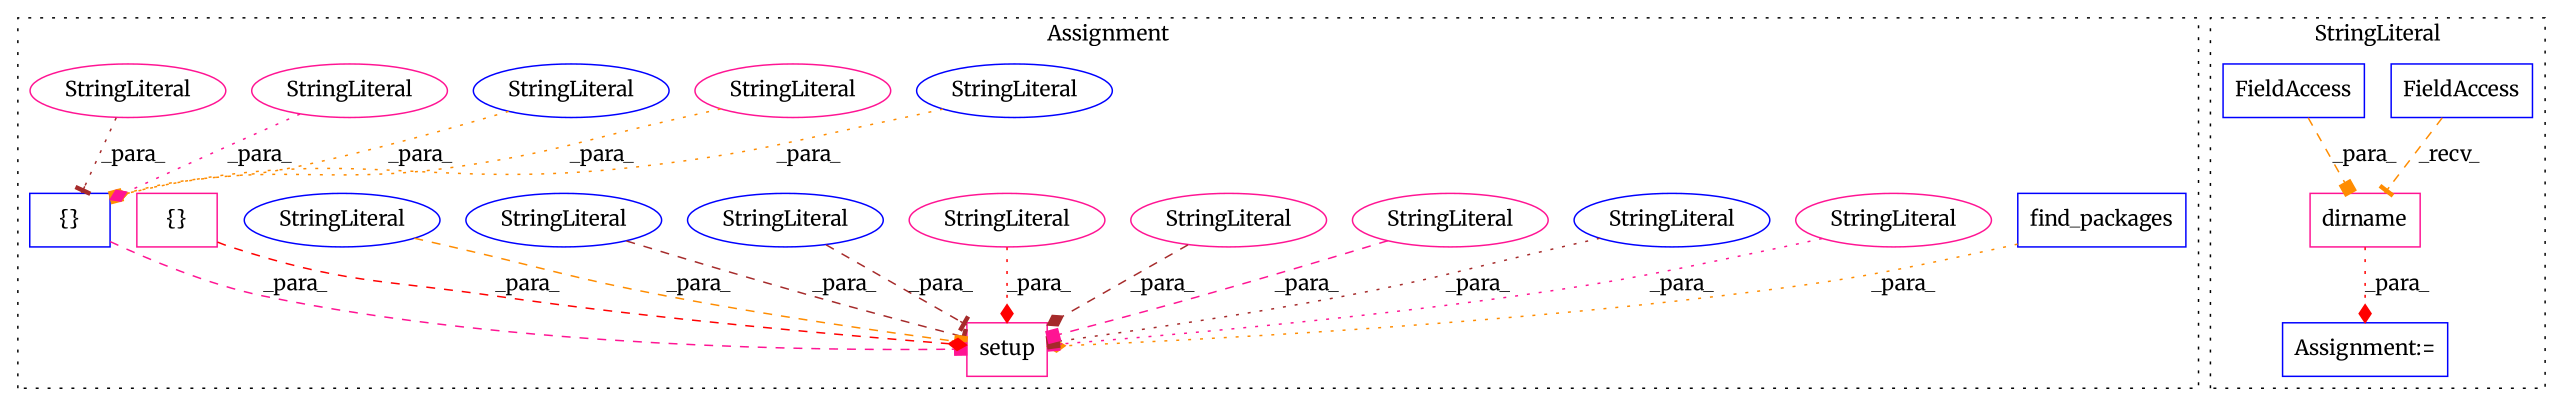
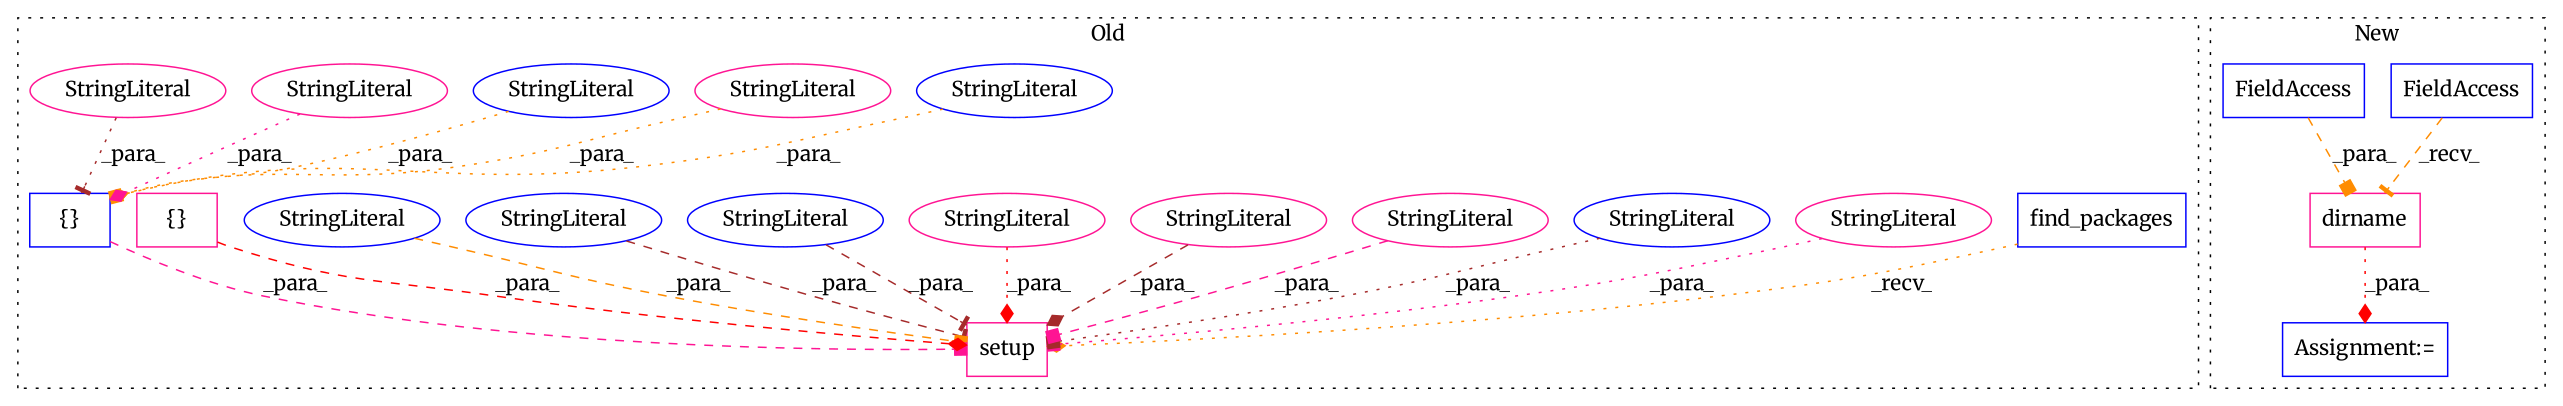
cluster "Assignment": label "Assignment" -> "Old"
cluster "StringLiteral": label "StringLiteral" -> "New"
edge "find_packages" -> "setup": label "_para_" -> "_recv_"
